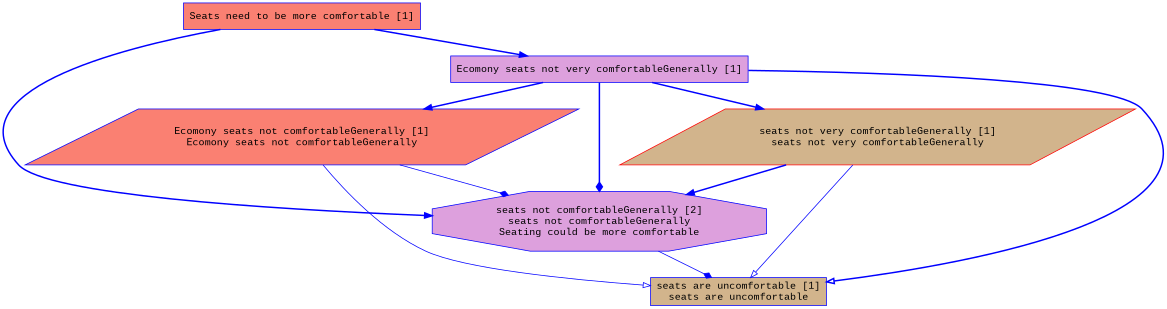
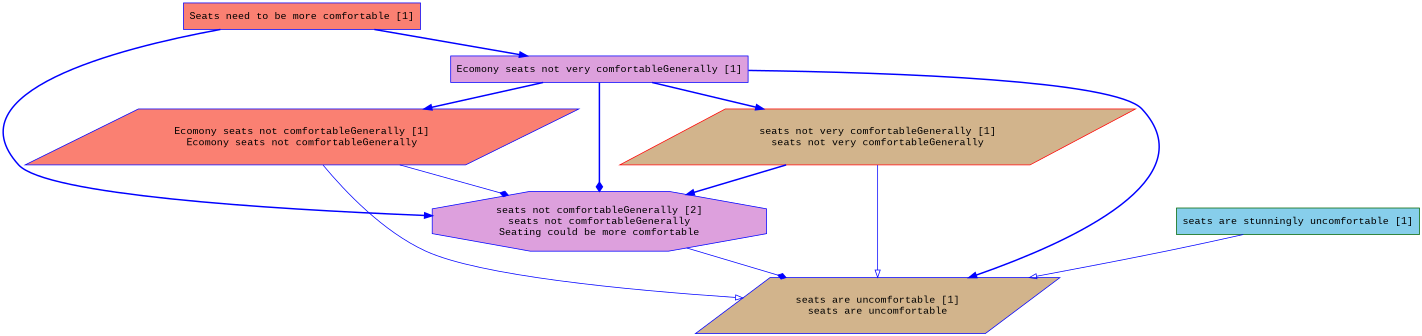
edge "Ecomony seats not very comfortableGenerally [1]" -> "seats are uncomfortable [1] seats are uncomfortable": arrowhead onormal -> normal
node "seats are stunningly uncomfortable [1]": added
node "seats are uncomfortable [1] seats are uncomfortable": shape box -> parallelogram
